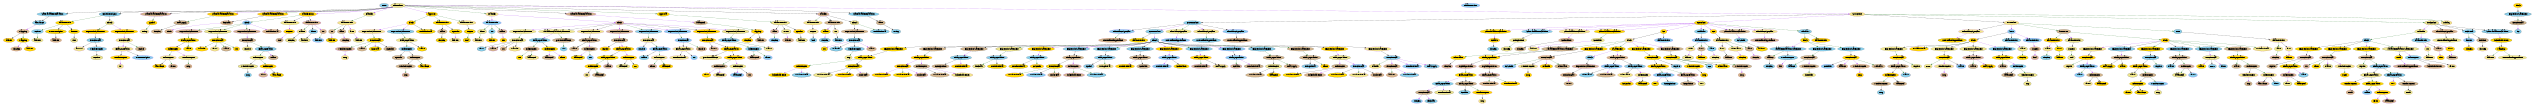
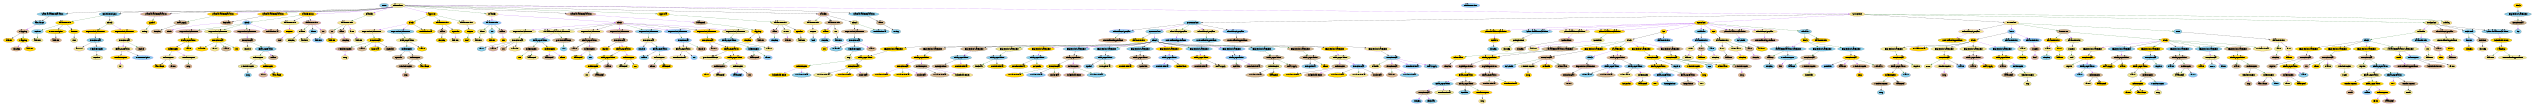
node "super": fillcolor gold -> khaki
